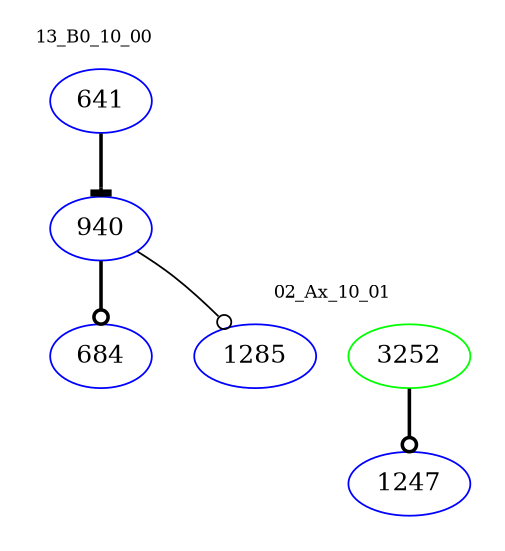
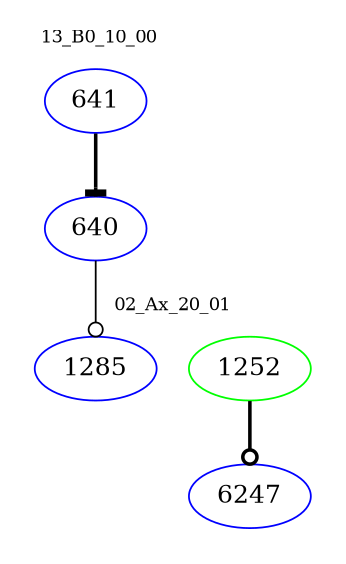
node "940": label "940" -> "640"
cluster "02_Ax_10_01": label "02_Ax_10_01" -> "02_Ax_20_01"
node "684": removed
node "3252": label "3252" -> "1252"
node "1247": label "1247" -> "6247"
